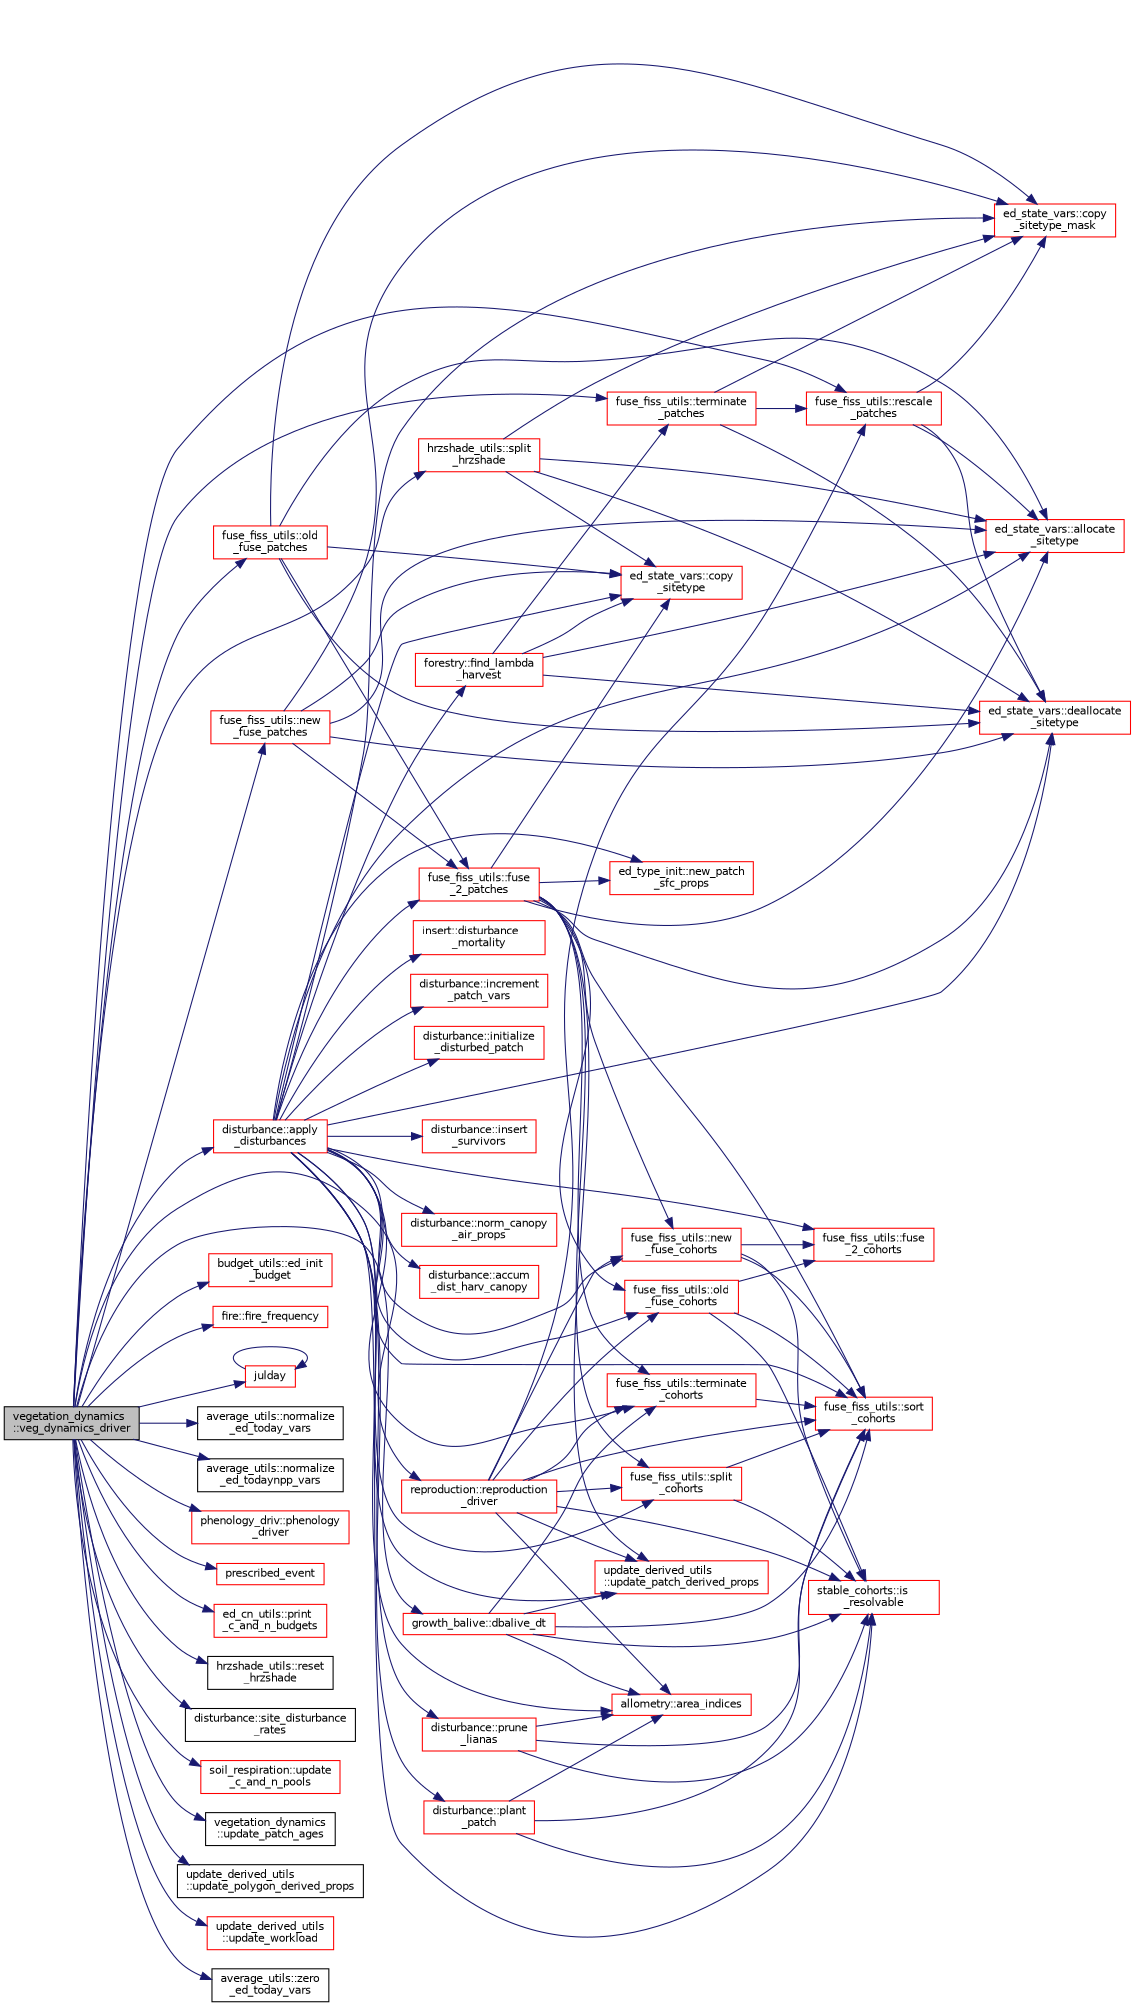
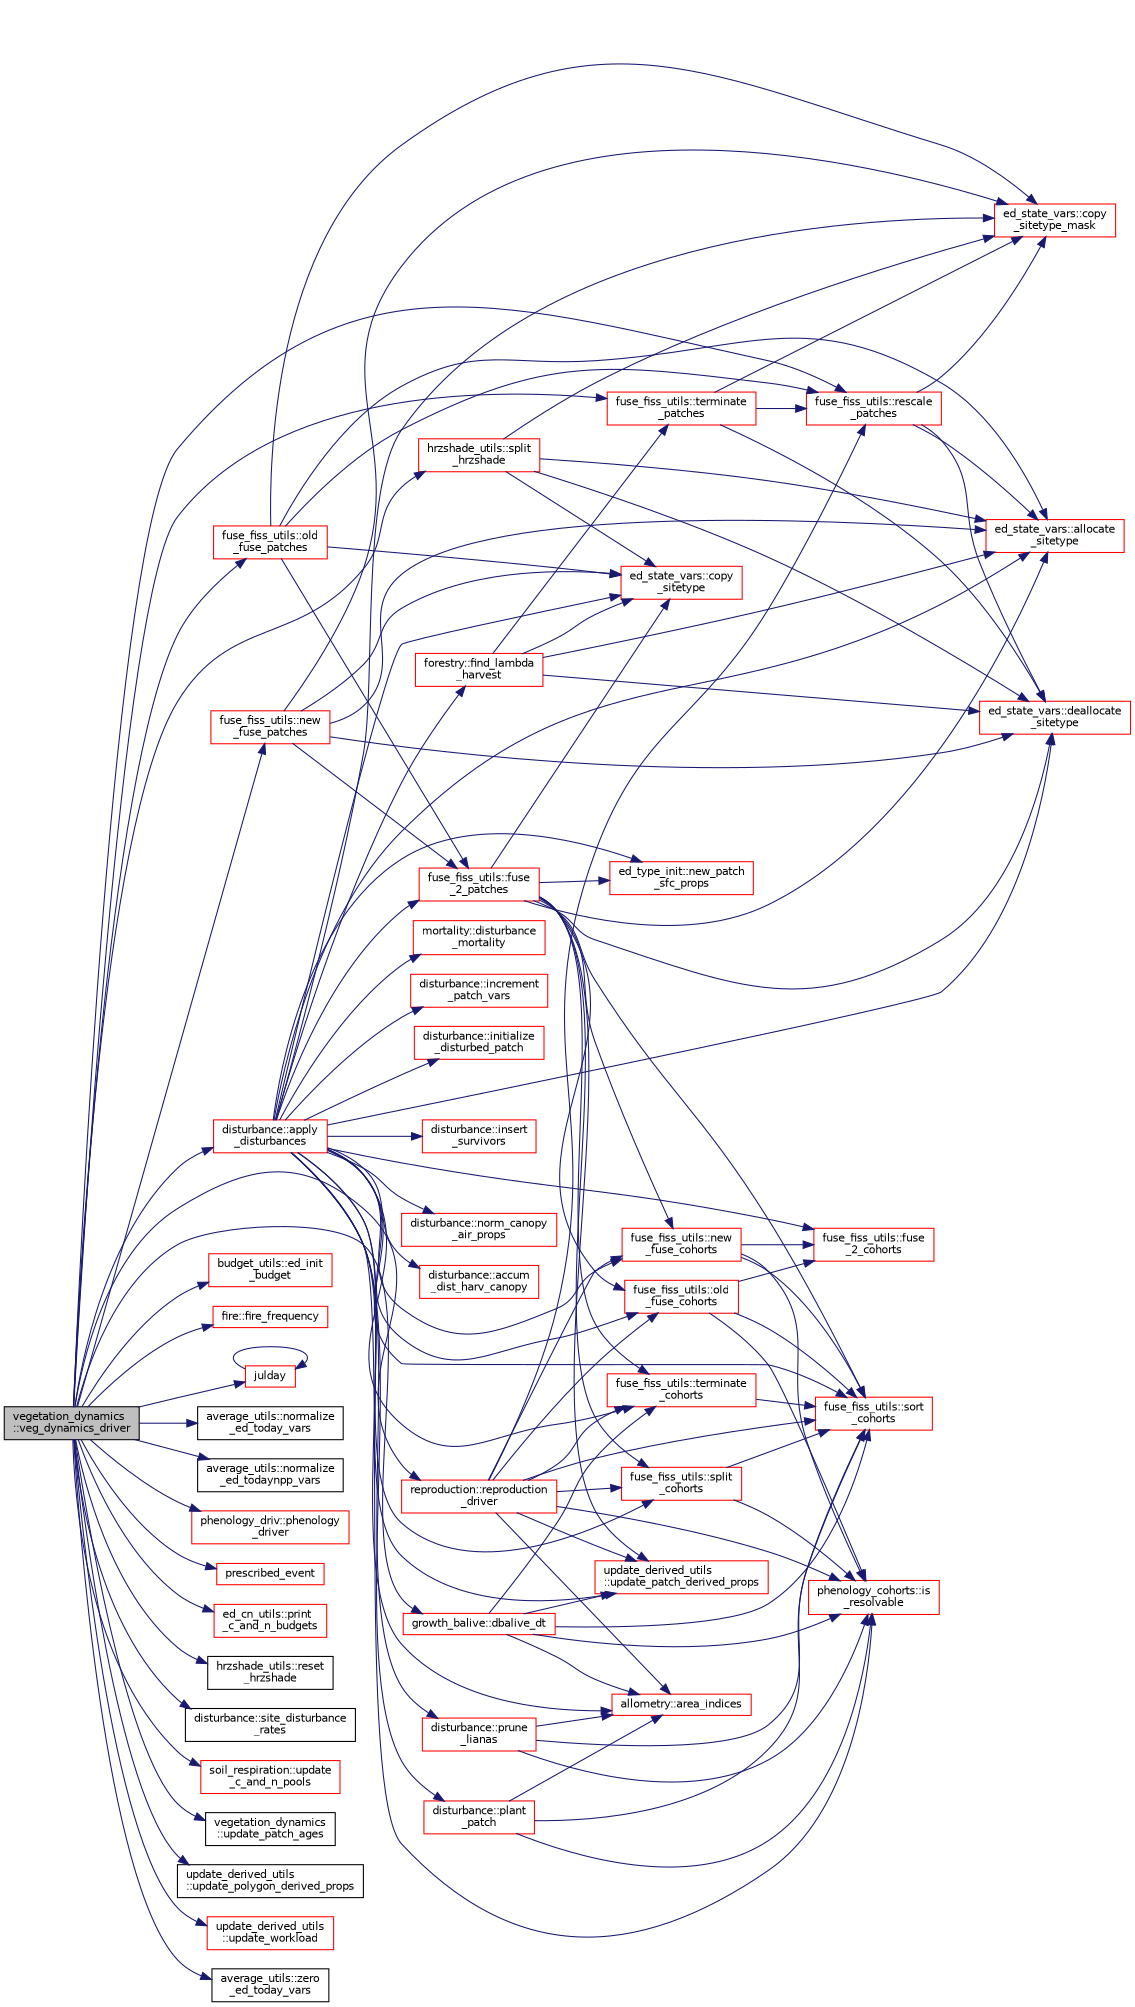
edge "fuse_fiss_utils::old _fuse_patches" -> "ed_state_vars::deallocate _sitetype": now "fuse_fiss_utils::old _fuse_patches" -> "fuse_fiss_utils::rescale _patches"
node "insert::disturbance _mortality": label "insert::disturbance _mortality" -> "mortality::disturbance _mortality"
node "stable_cohorts::is _resolvable": label "stable_cohorts::is _resolvable" -> "phenology_cohorts::is _resolvable"
